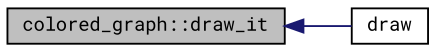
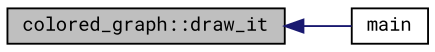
node "draw": label "draw" -> "main"
